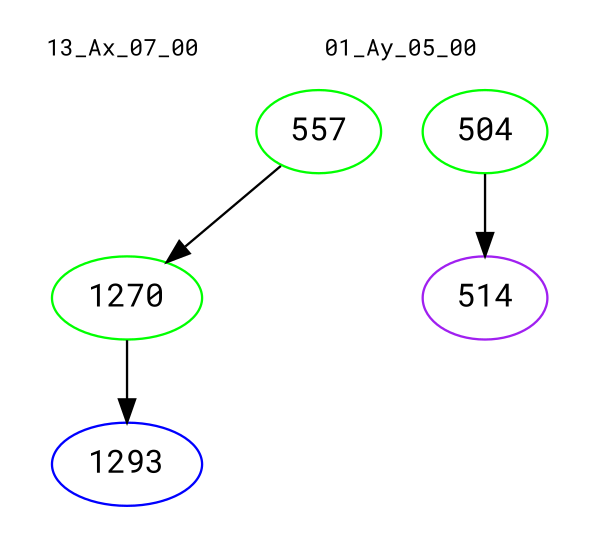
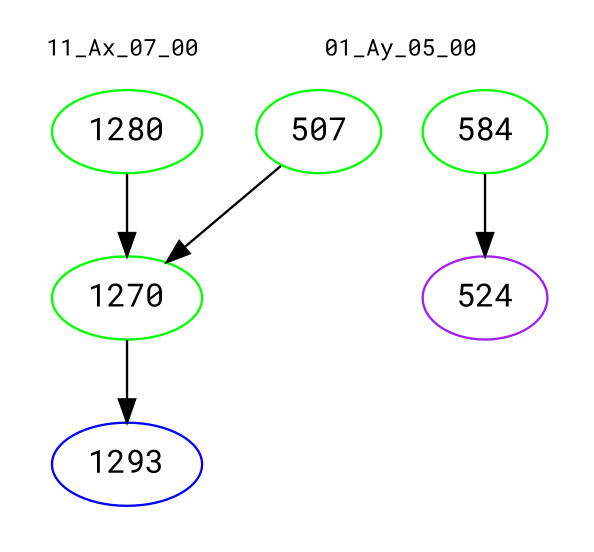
cluster "13_Ax_07_00": label "13_Ax_07_00" -> "11_Ax_07_00"
node "1280": added
node "557": label "557" -> "507"
node "504": label "504" -> "584"
node "514": label "514" -> "524"
